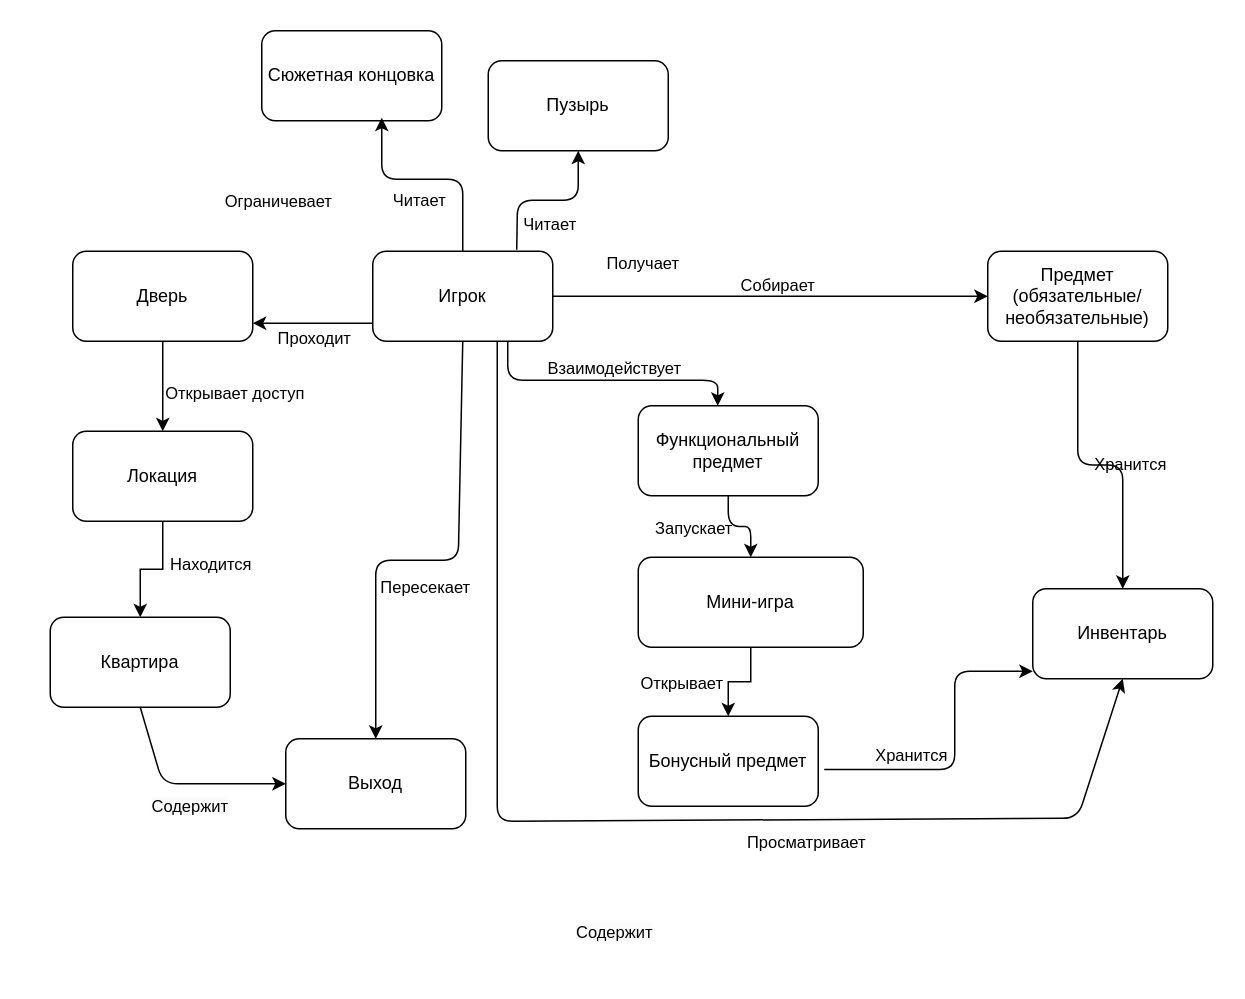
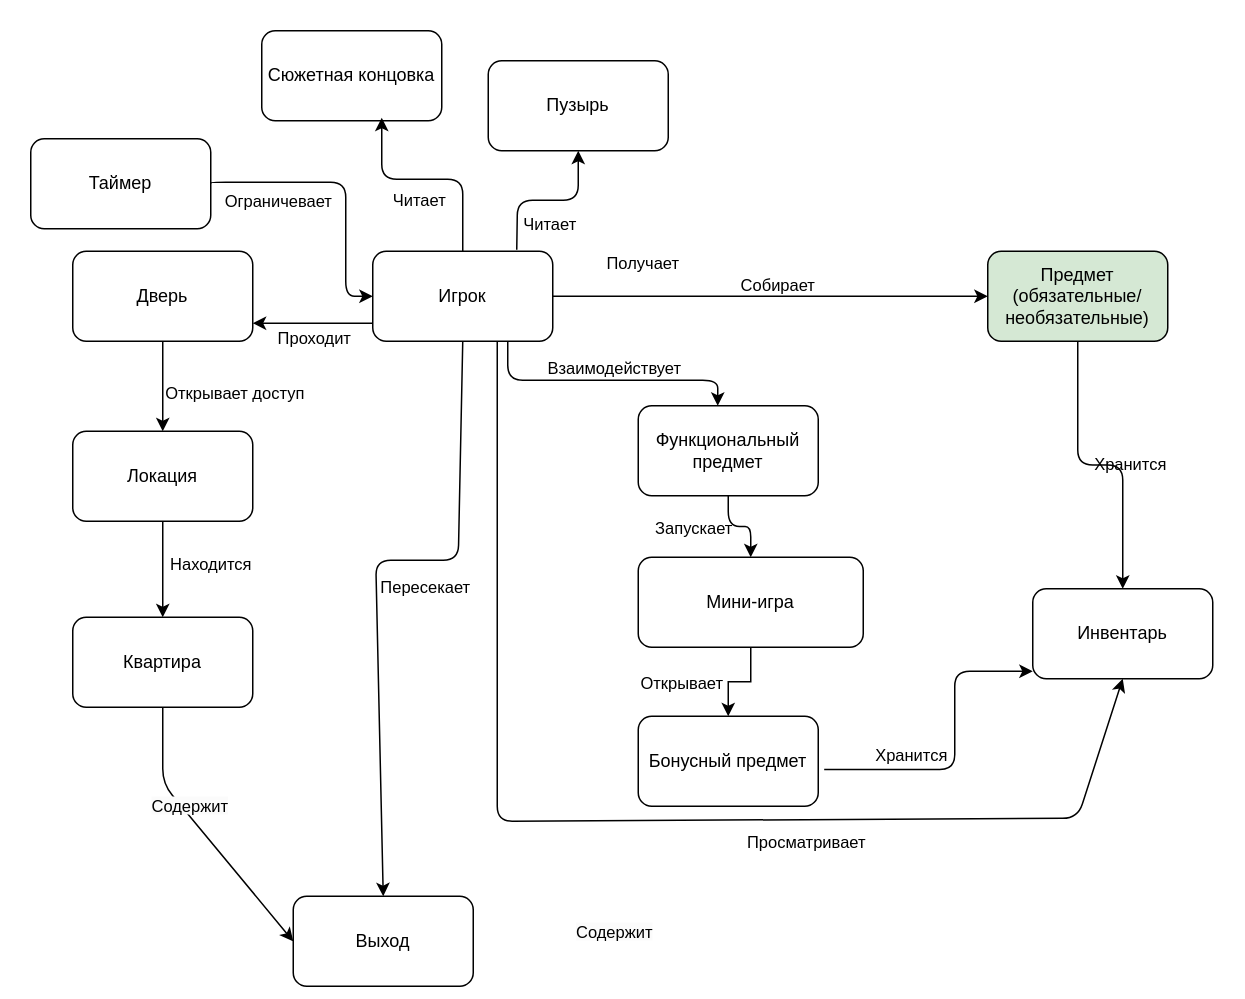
edge "Таймер" -> "Игрок": added
node "Таймер": added
node "Предмет (обязательные/необязательные)": fillcolor #ffffff -> #d5e8d4
node "Квартира": moved (140, 662) -> (163, 662)
node "Выход": moved (376, 784) -> (383, 941)
